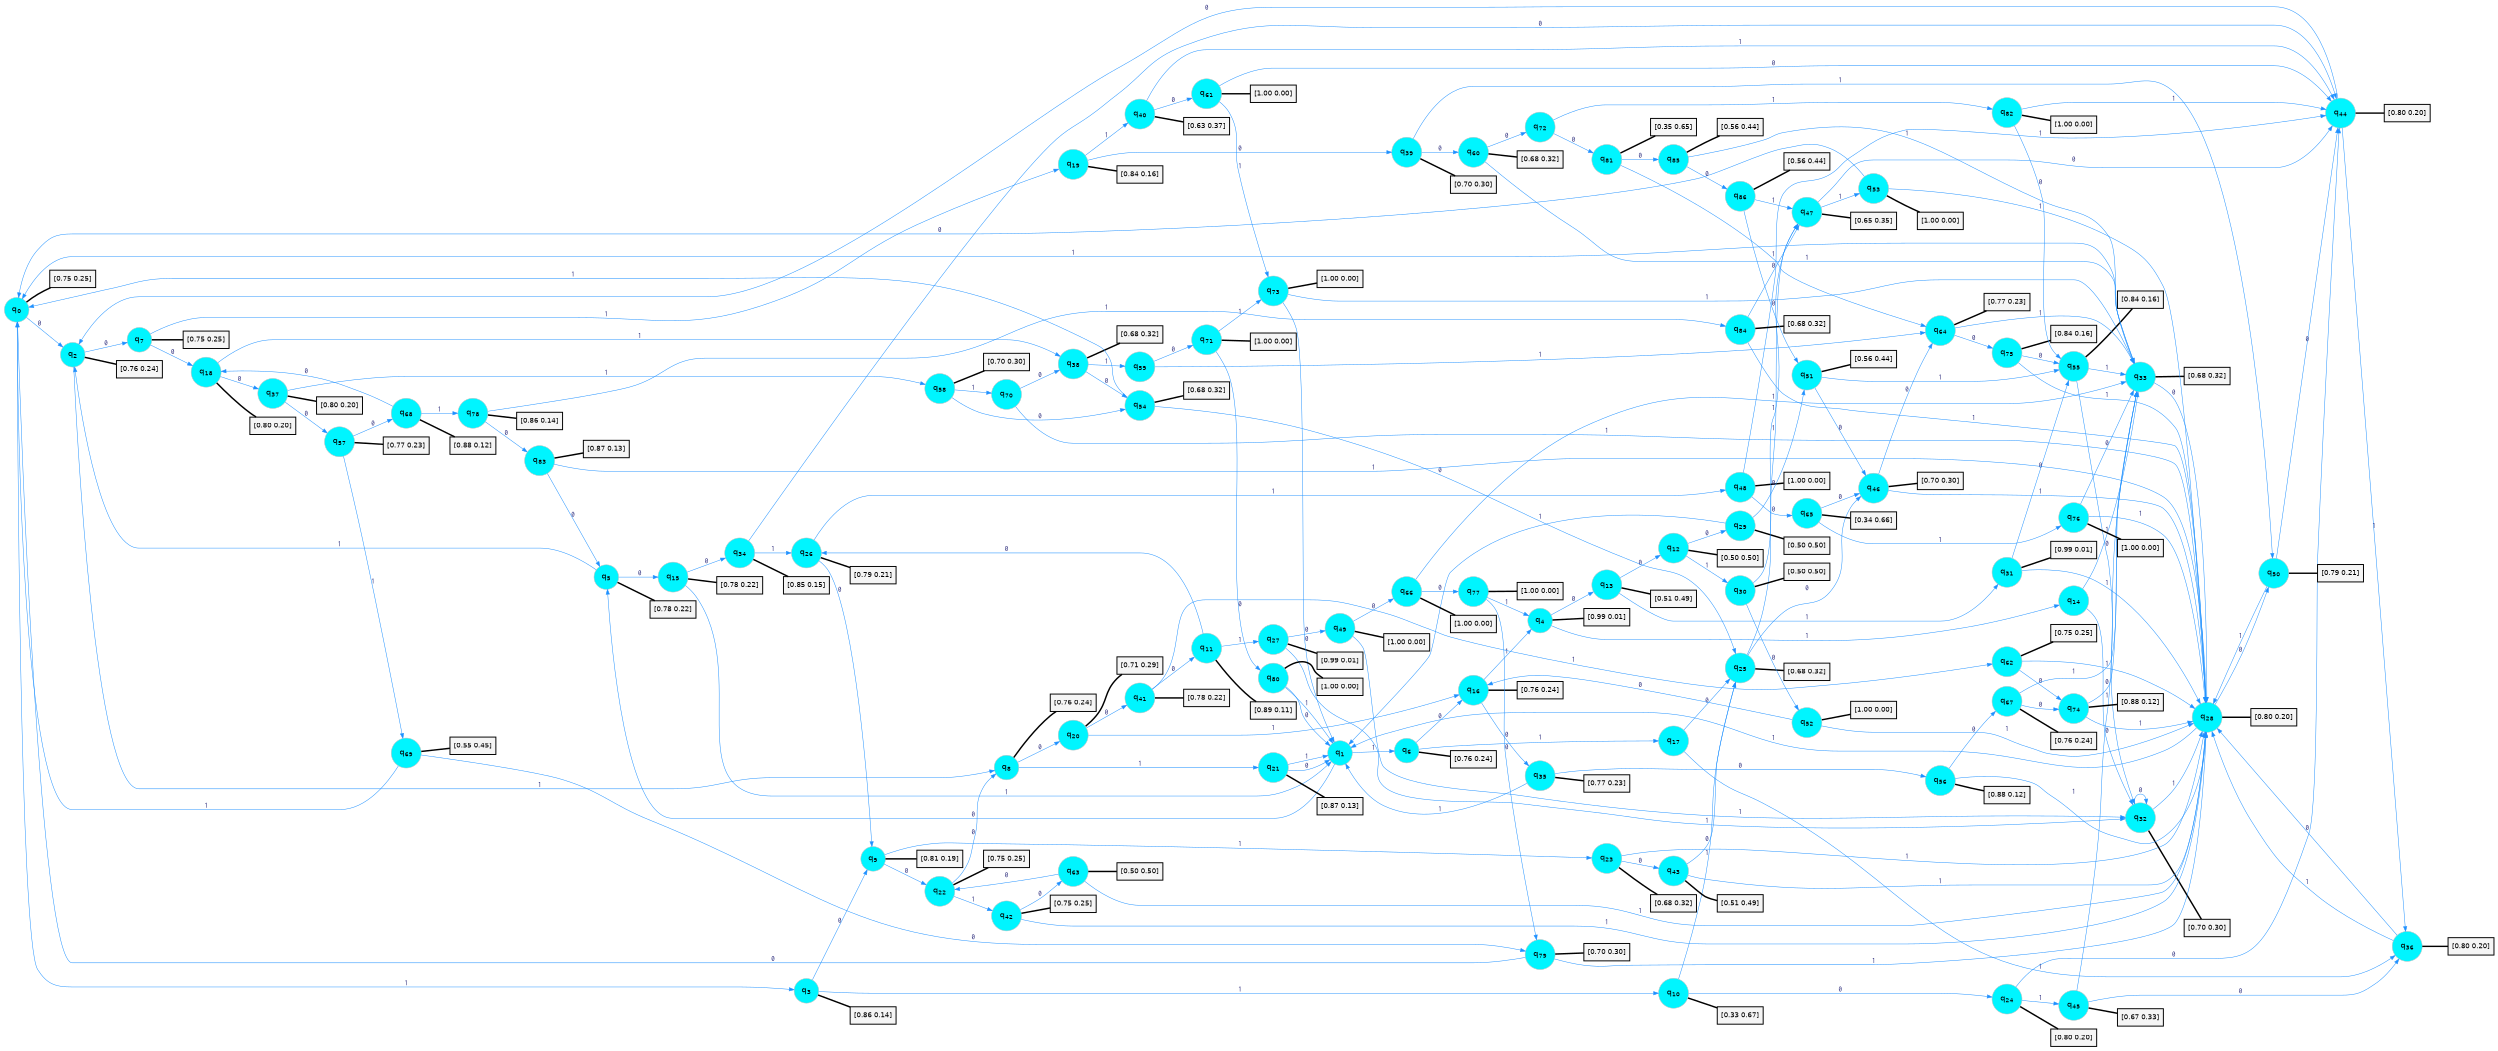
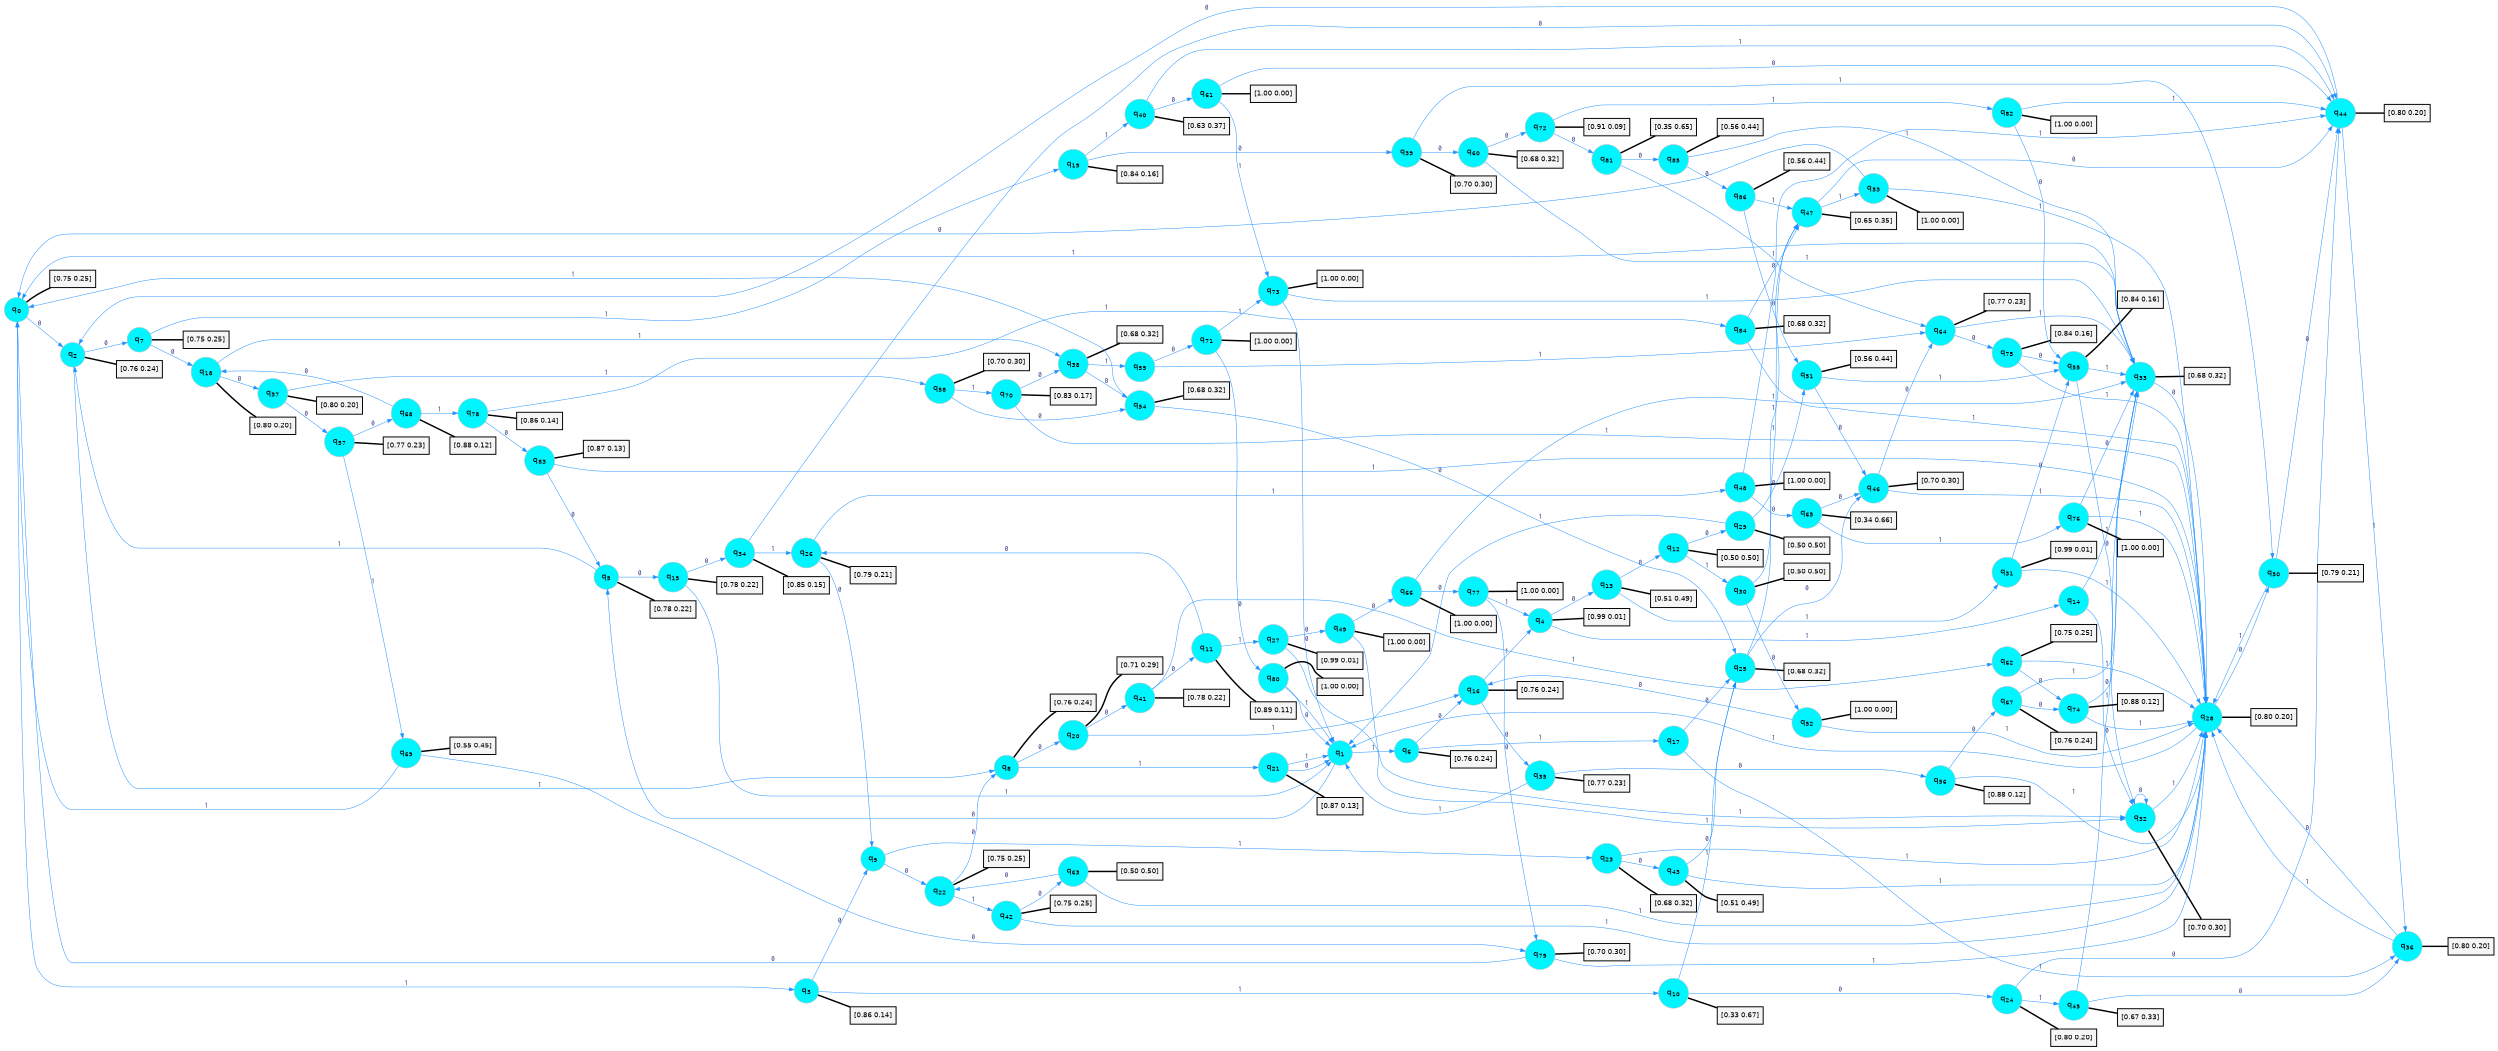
node "[0.91 0.09]": added
node "[0.83 0.17]": added
node "[0.81 0.19]": removed
